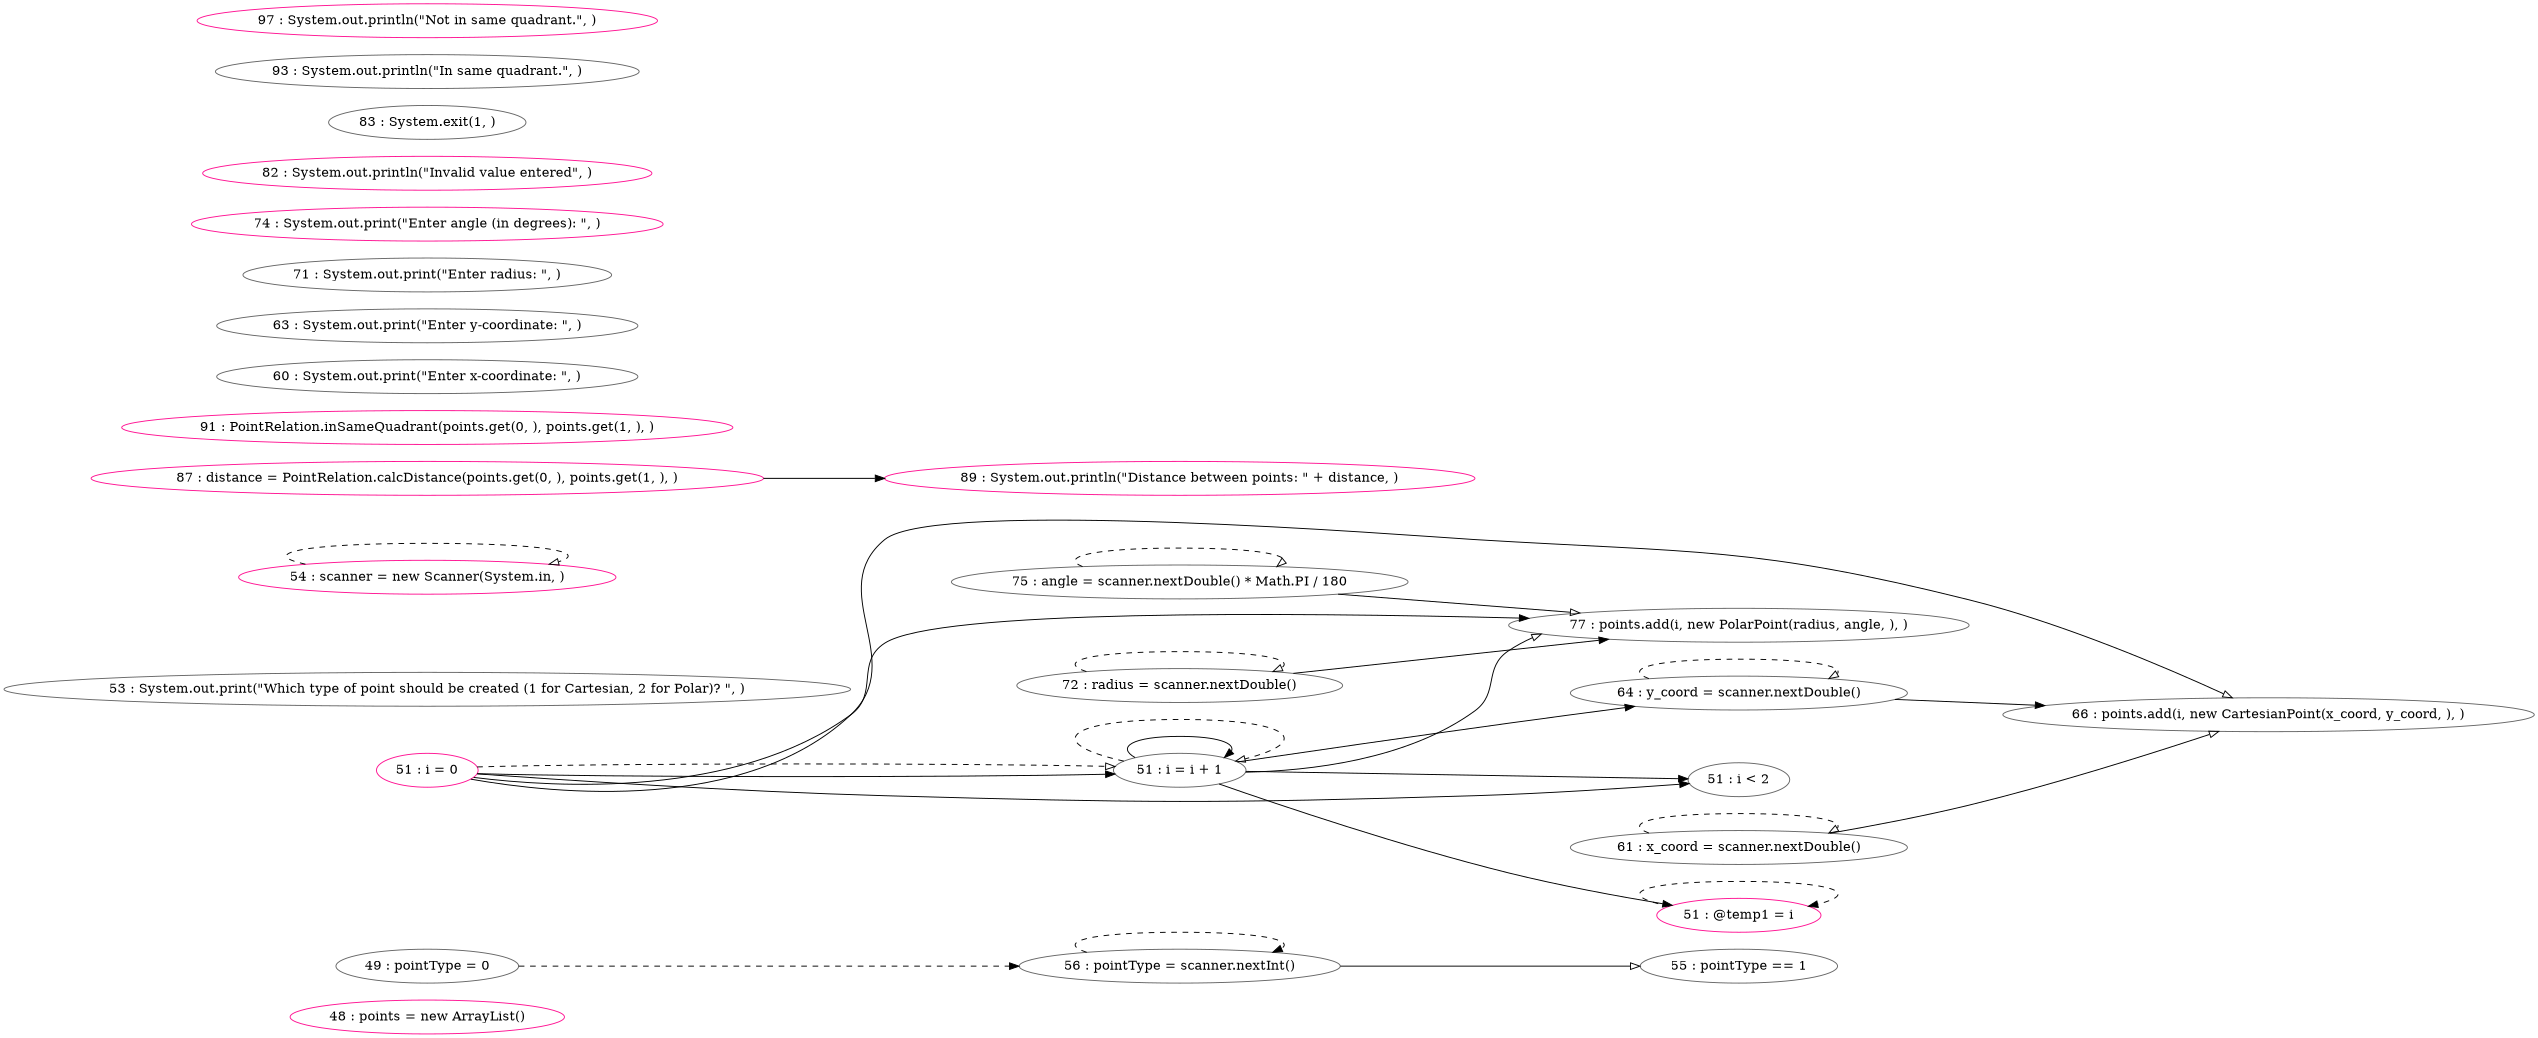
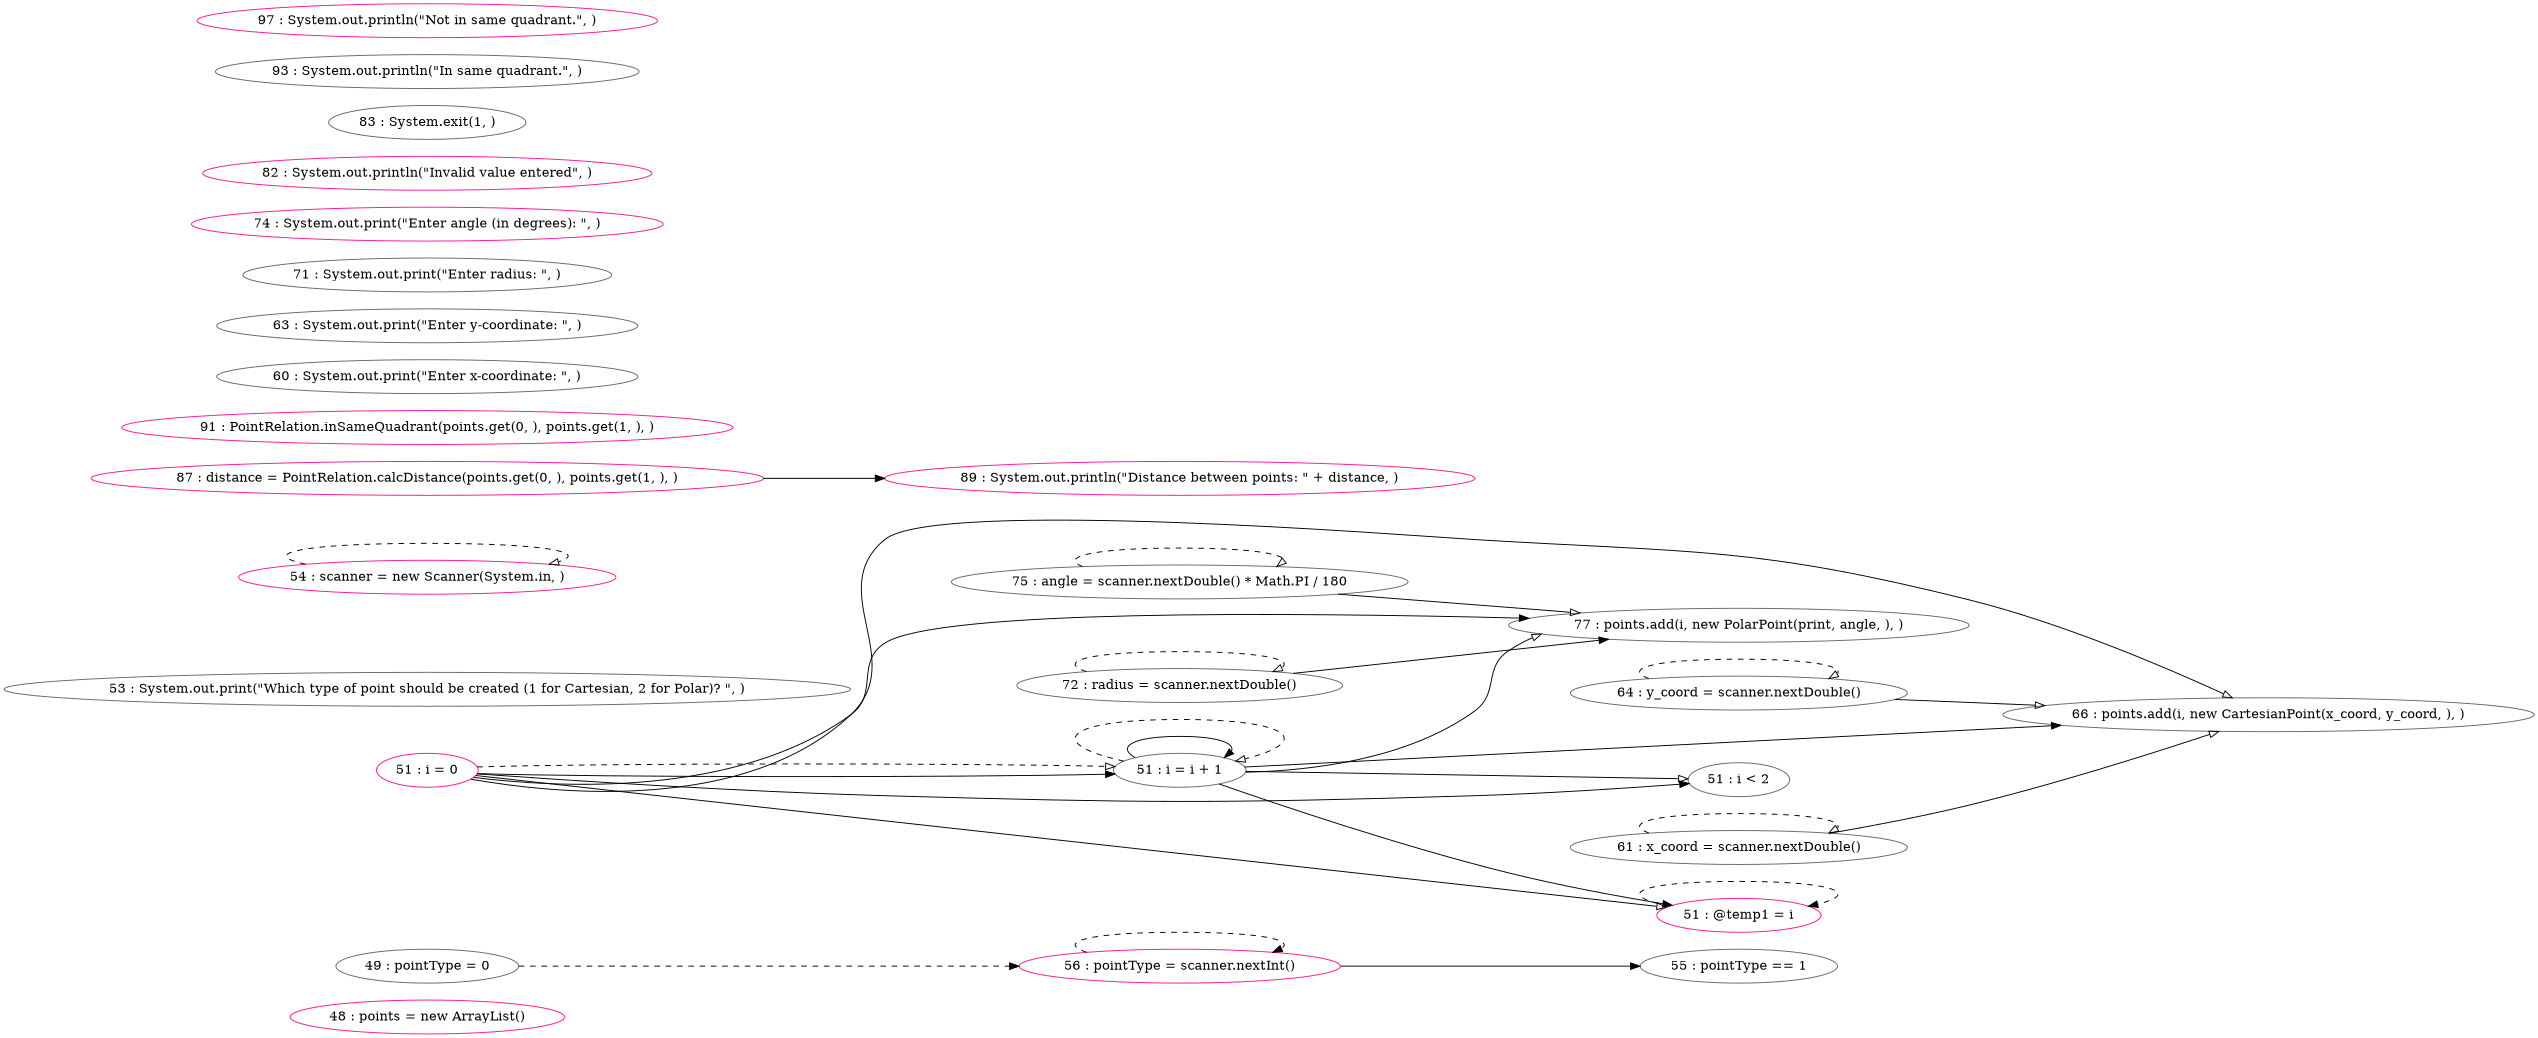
node "77 : points.add(i, new PolarPoint(radius, angle, ), )": label "77 : points.add(i, new PolarPoint(radius, angle, ), )" -> "77 : points.add(i, new PolarPoint(print, angle, ), )"
edge "64 : y_coord = scanner.nextDouble()" -> "66 : points.add(i, new CartesianPoint(x_coord, y_coord, ), )": arrowhead normal -> onormal
edge "51 : i = i + 1" -> "64 : y_coord = scanner.nextDouble()": now "51 : i = i + 1" -> "66 : points.add(i, new CartesianPoint(x_coord, y_coord, ), )"
edge "51 : i = i + 1" -> "51 : i < 2": arrowhead normal -> onormal
edge "51 : i = 0" -> "51 : @temp1 = i": added
node "56 : pointType = scanner.nextInt()": color gray40 -> deeppink
edge "56 : pointType = scanner.nextInt()" -> "55 : pointType == 1": arrowhead onormal -> normal
